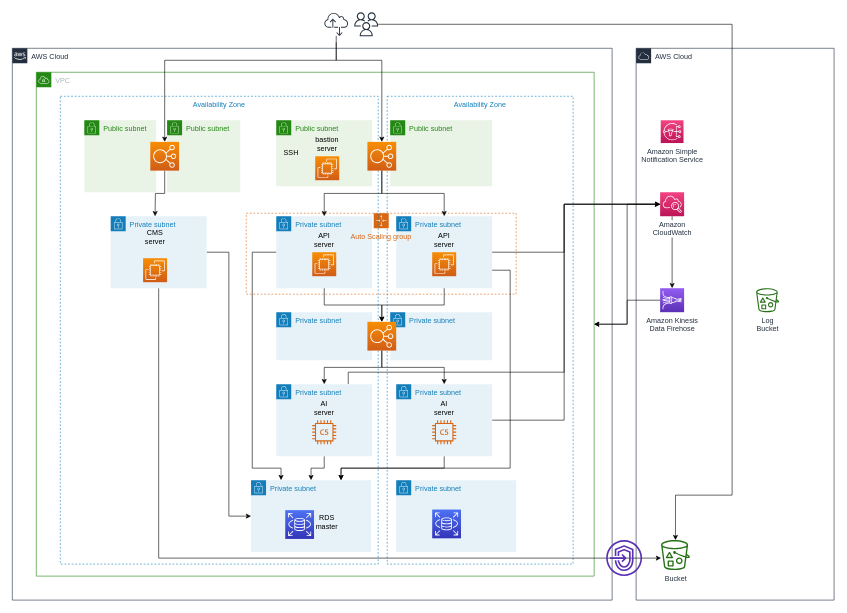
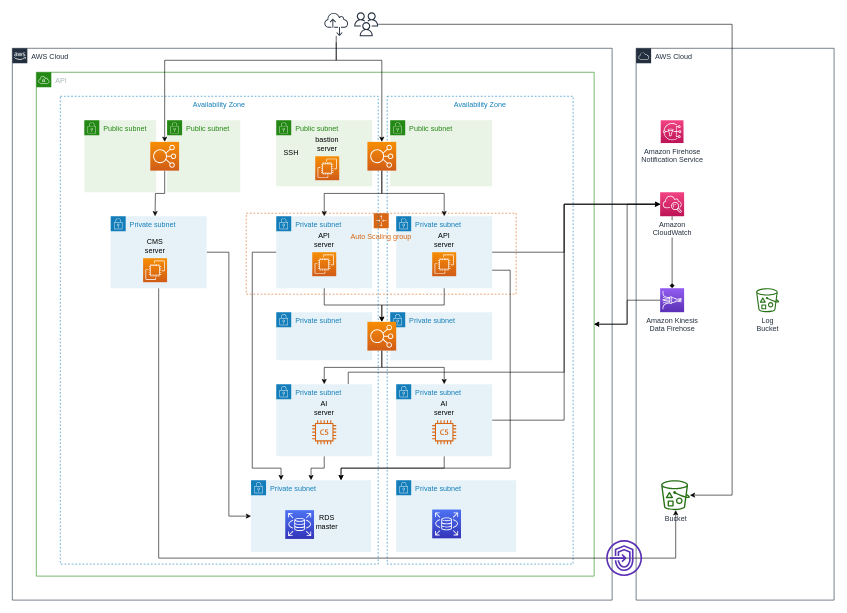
node "VPC": label "VPC" -> "API"
node "Amazon Simple Notification Service": label "Amazon Simple Notification Service" -> "Amazon Firehose Notification Service"
node "CMS server": moved (155, 237) -> (155, 246)
edge "Amazon CloudWatch" -> "Amazon Kinesis Data Firehose": arrowhead classic -> diamond
node "Bucket": moved (676, 555) -> (676, 495)
